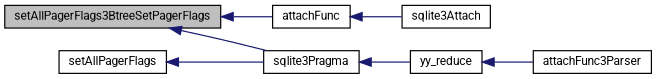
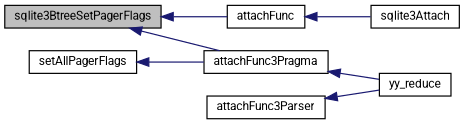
node "setAllPagerFlags3BtreeSetPagerFlags": label "setAllPagerFlags3BtreeSetPagerFlags" -> "sqlite3BtreeSetPagerFlags"
node "sqlite3Pragma": label "sqlite3Pragma" -> "attachFunc3Pragma"
edge "attachFunc3Parser" -> "yy_reduce": reversed
